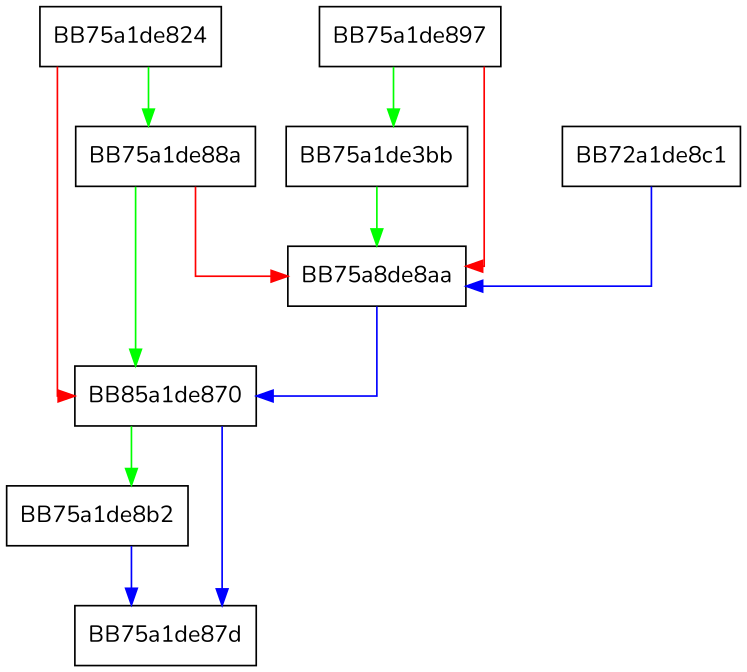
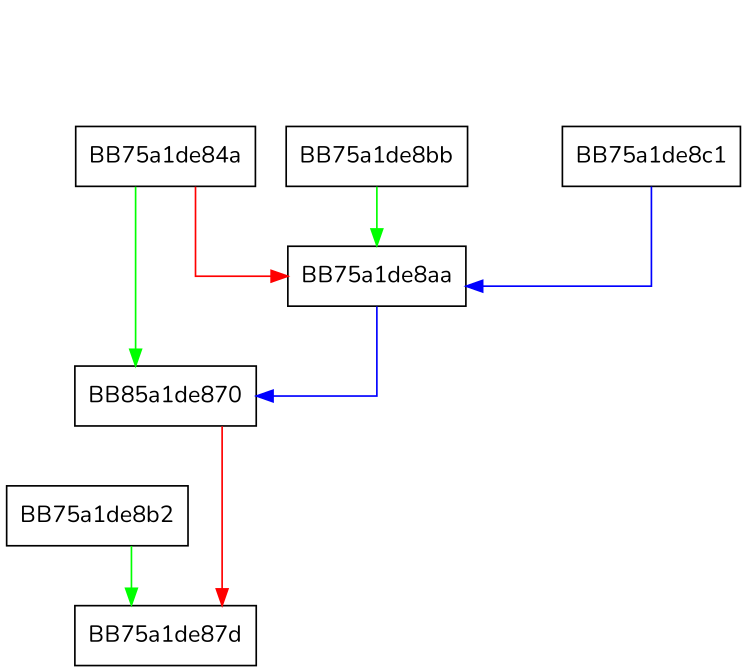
node "BB75a1de824": removed
node "BB75a1de897": removed
node "BB75a1de88a": label "BB75a1de88a" -> "BB75a1de84a"
node "BB75a1de3bb": label "BB75a1de3bb" -> "BB75a1de8bb"
node "BB72a1de8c1": label "BB72a1de8c1" -> "BB75a1de8c1"
node "BB75a8de8aa": label "BB75a8de8aa" -> "BB75a1de8aa"
edge "BB85a1de870" -> "BB75a1de8b2": removed
edge "BB85a1de870" -> "BB75a1de87d": color blue -> red
edge "BB75a1de8b2" -> "BB75a1de87d": color blue -> green
